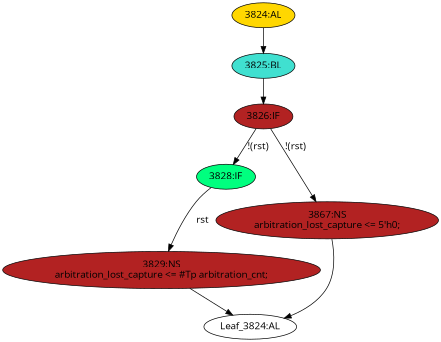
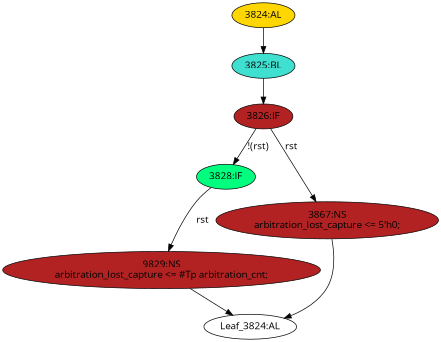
edge "3826:IF" -> "3867:NS arbitration_lost_capture <= 5'h0;": label "!(rst)" -> "rst"
node "3829:NS arbitration_lost_capture <= #Tp arbitration_cnt;": label "3829:NS arbitration_lost_capture <= #Tp arbitration_cnt;" -> "9829:NS arbitration_lost_capture <= #Tp arbitration_cnt;"
